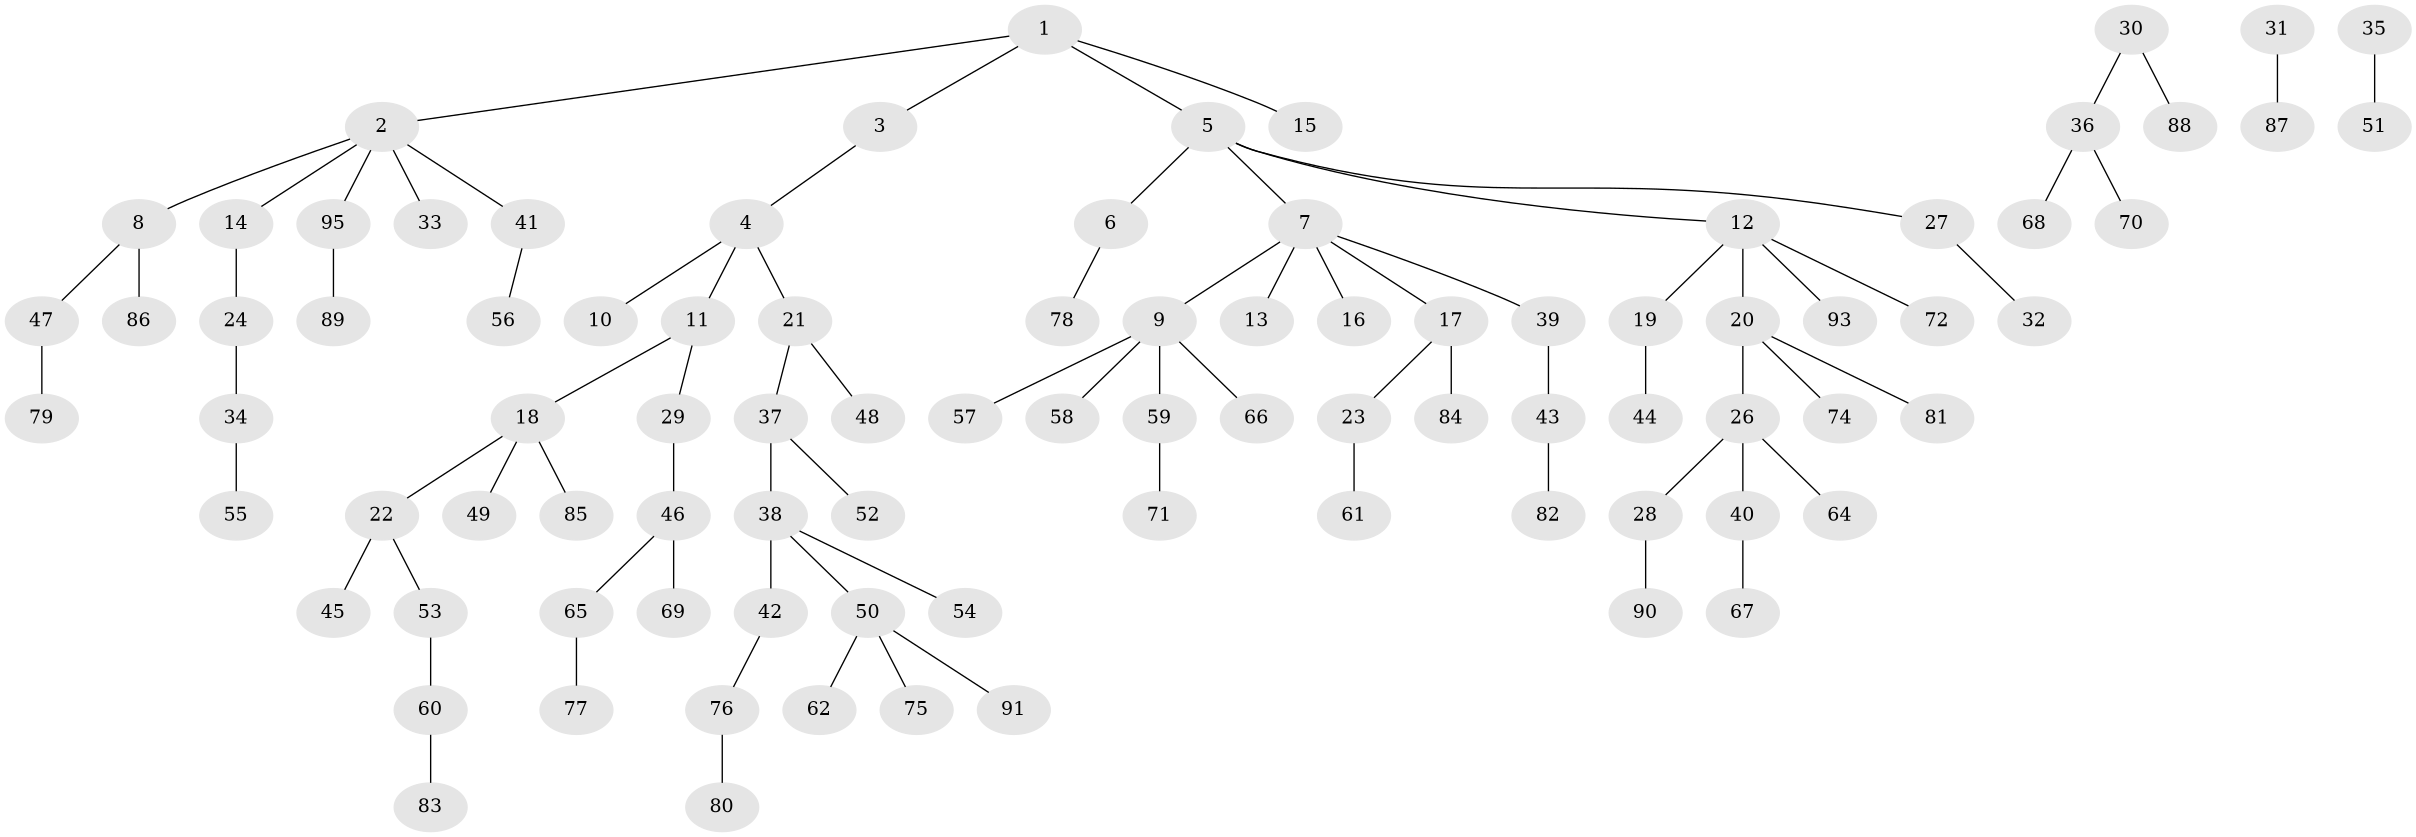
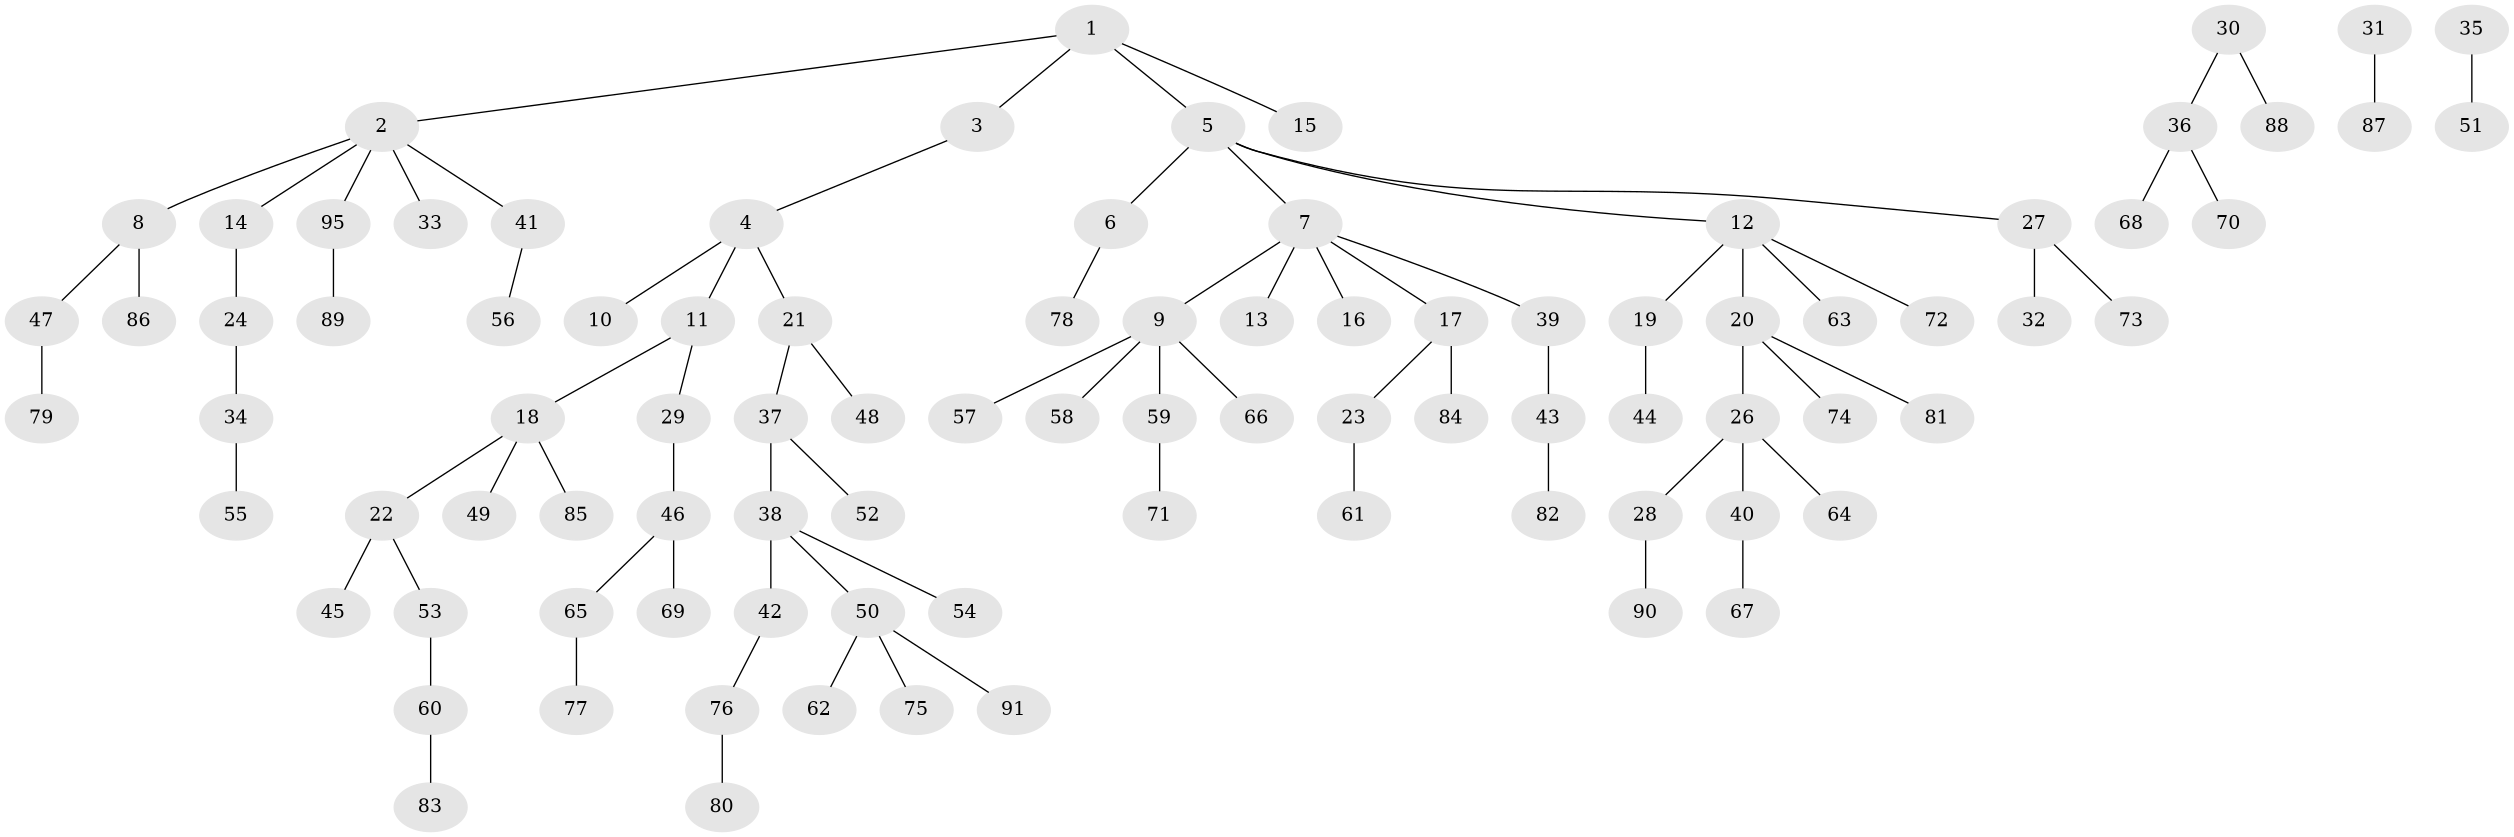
node "93": label "93" -> "63"
node "73": added
